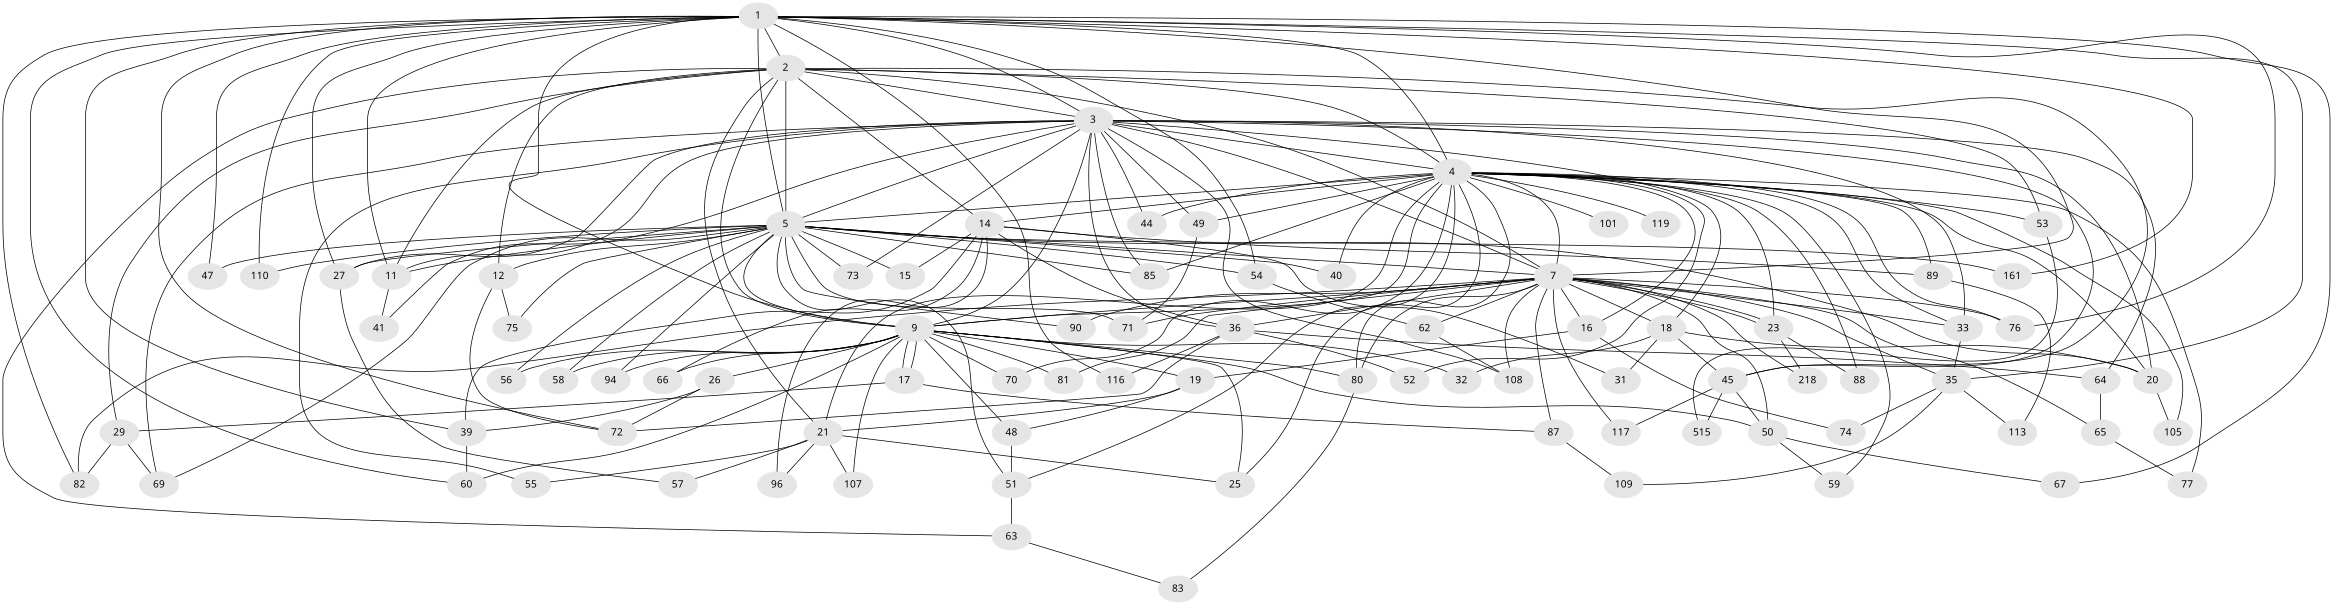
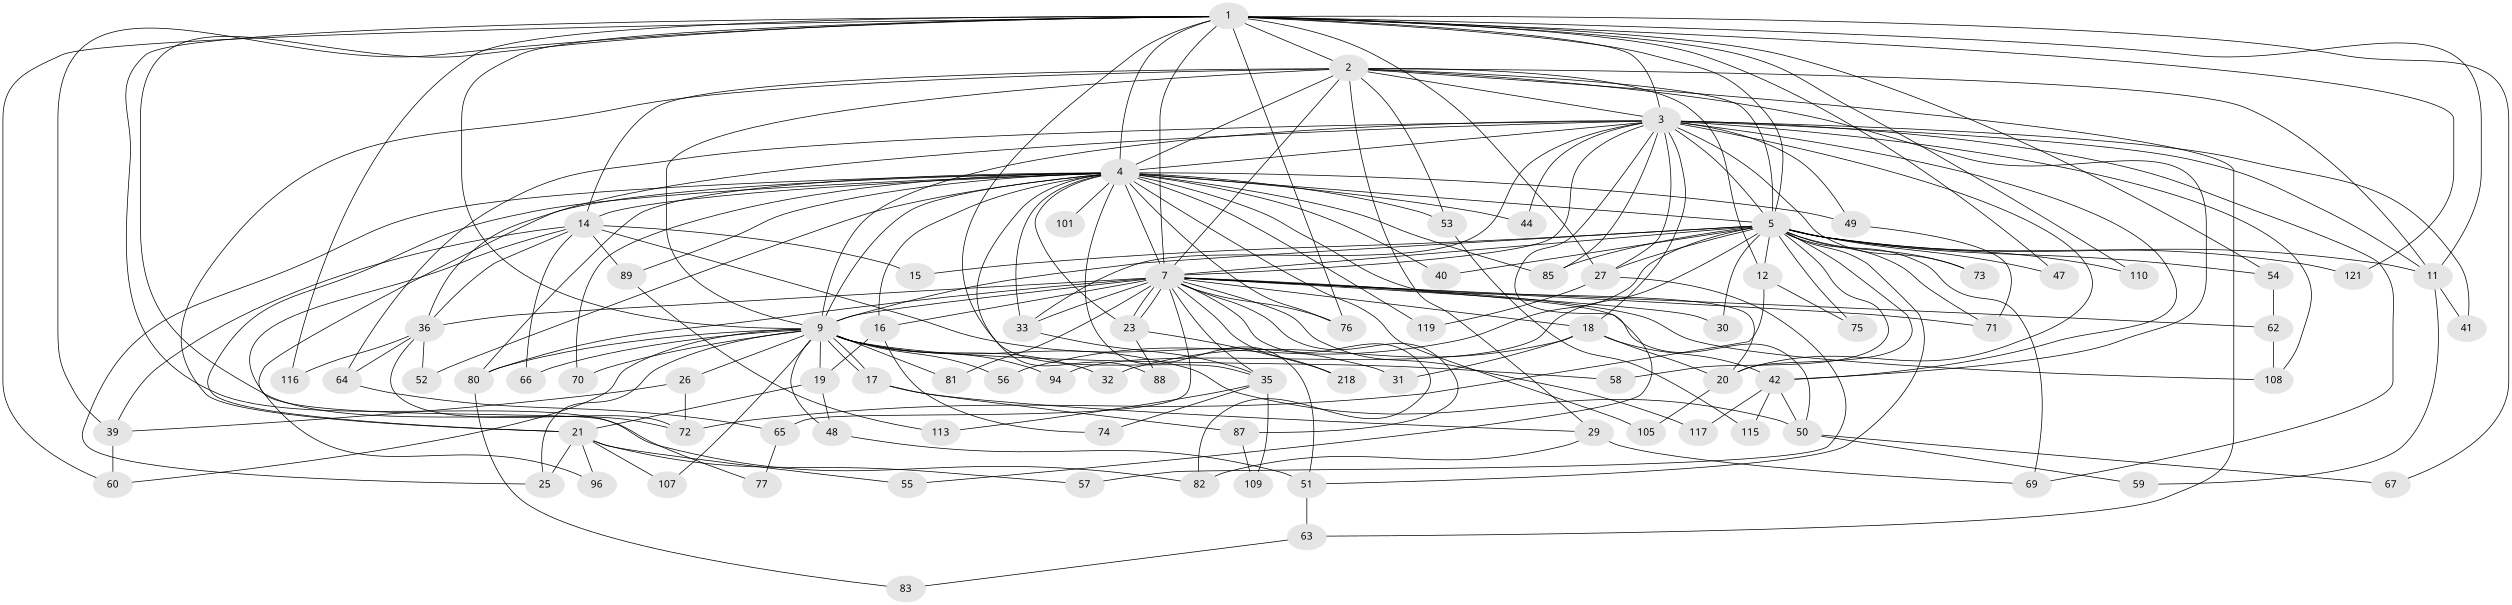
edge "4" -- "59": now "11" -- "59"
node "161": label "161" -> "121"
edge "27" -- "119": added
node "90": label "90" -> "30"
node "45": label "45" -> "42"
node "515": label "515" -> "115"
